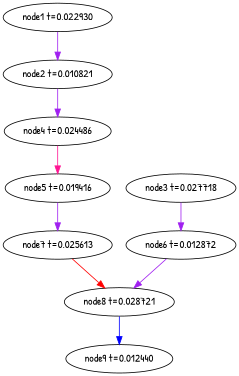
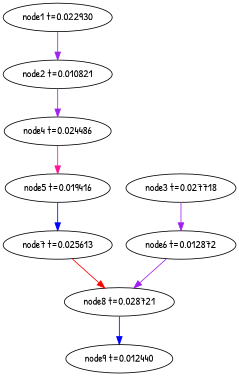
edge "node5 t=0.019416" -> "node7 t=0.025613": color purple -> blue
